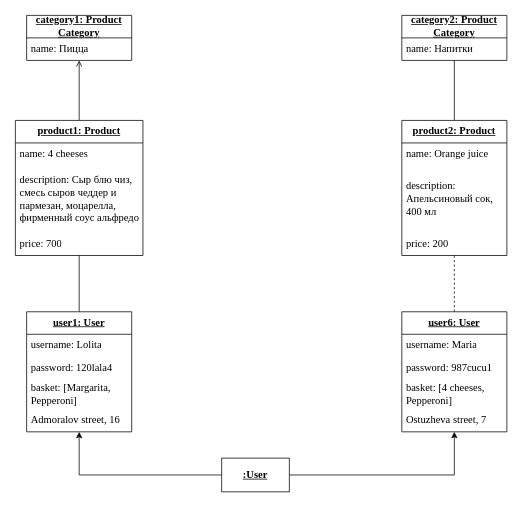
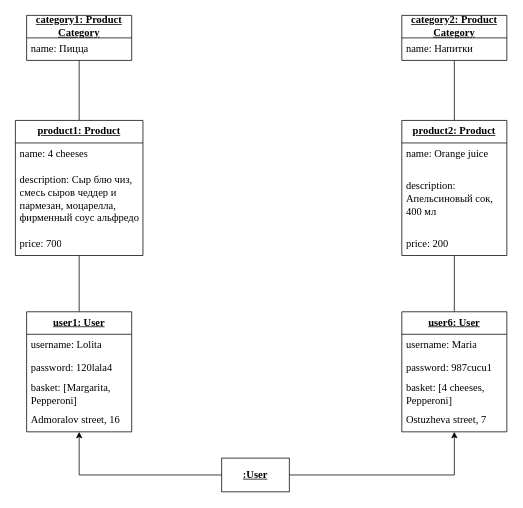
edge "product1: Product" -> "category1: Product Category": arrowhead open -> none
edge "product2: Product" -- "user6: User": style dashed -> solid
